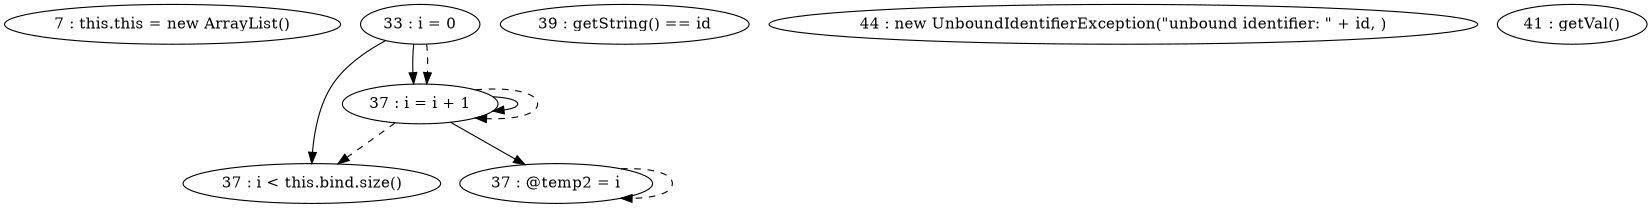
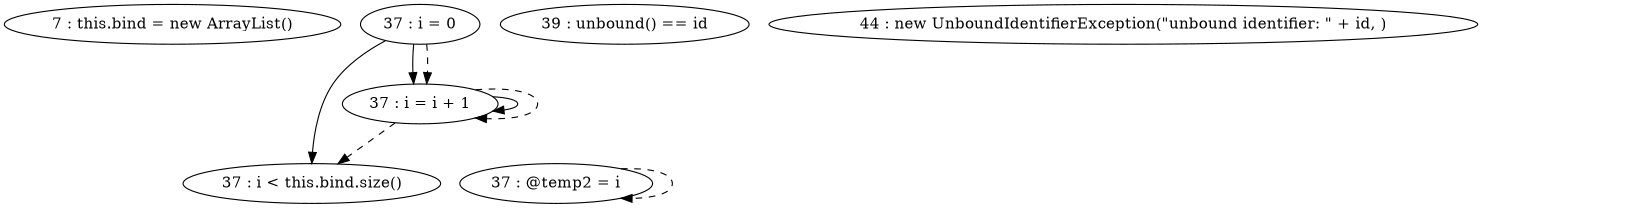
node "7 : this.this = new ArrayList()": label "7 : this.this = new ArrayList()" -> "7 : this.bind = new ArrayList()"
node "33 : i = 0": label "33 : i = 0" -> "37 : i = 0"
node "39 : getString() == id": label "39 : getString() == id" -> "39 : unbound() == id"
node "41 : getVal()": removed
edge "37 : i = i + 1" -> "37 : @temp2 = i": removed
